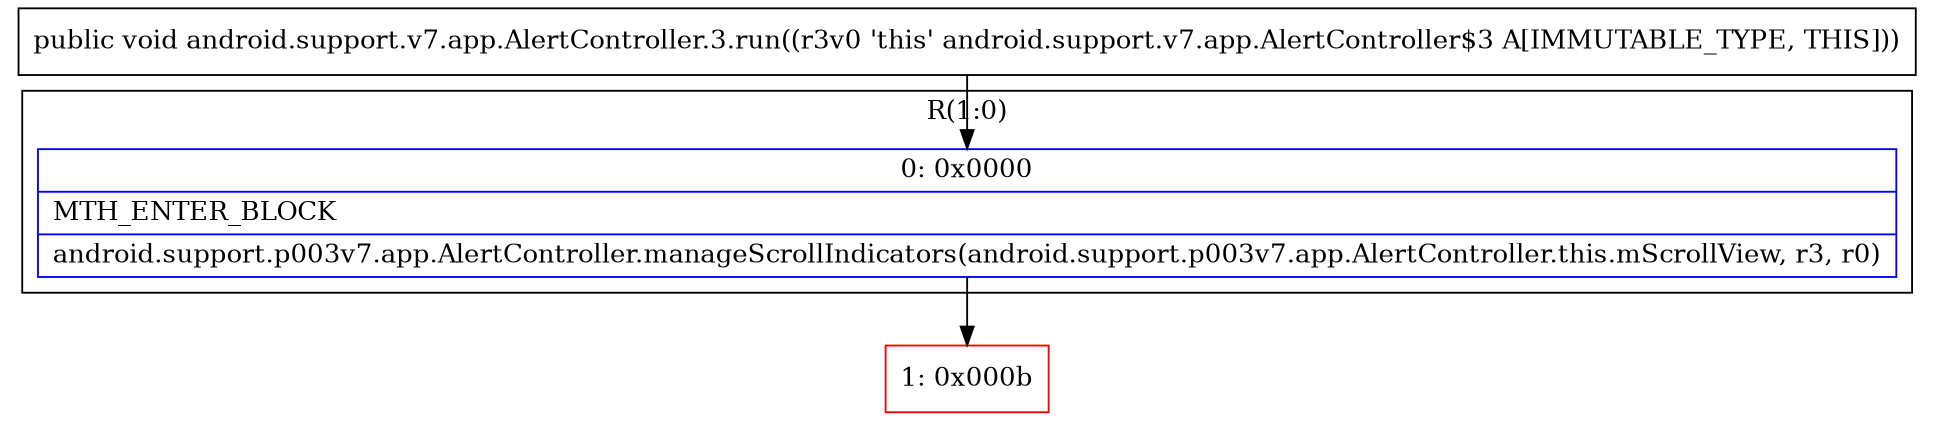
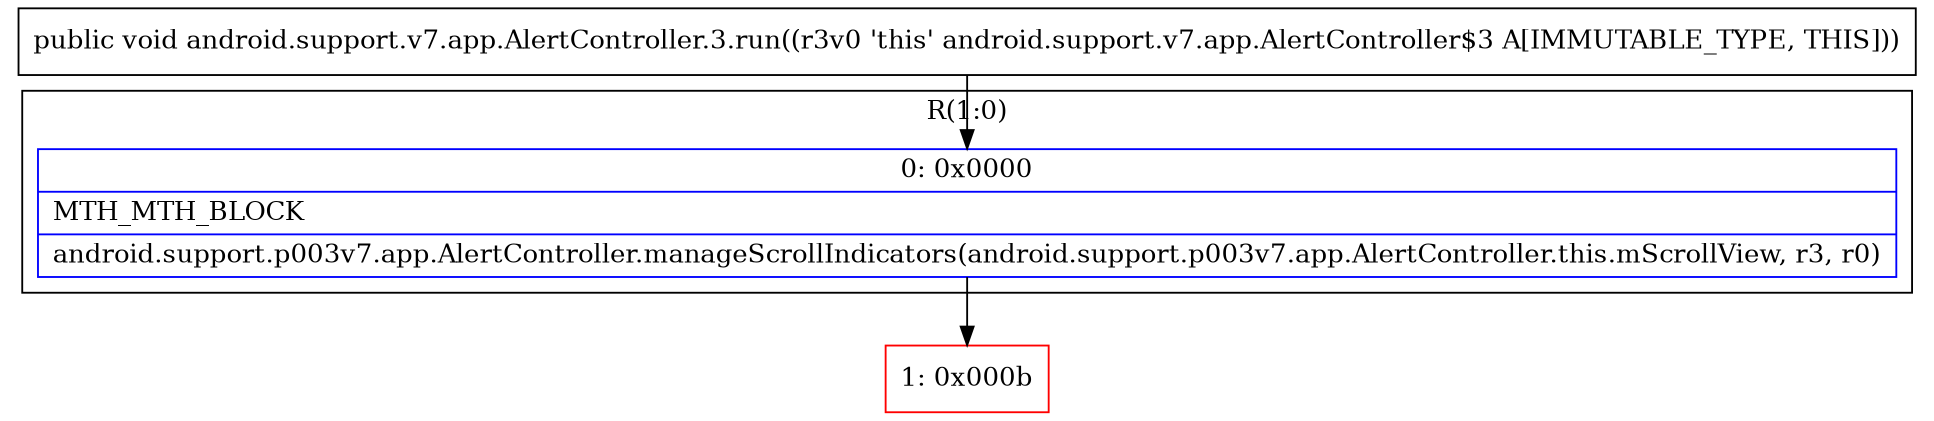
node "0: 0x0000": text "MTH_ENTER_BLOCK" -> "MTH_MTH_BLOCK"
